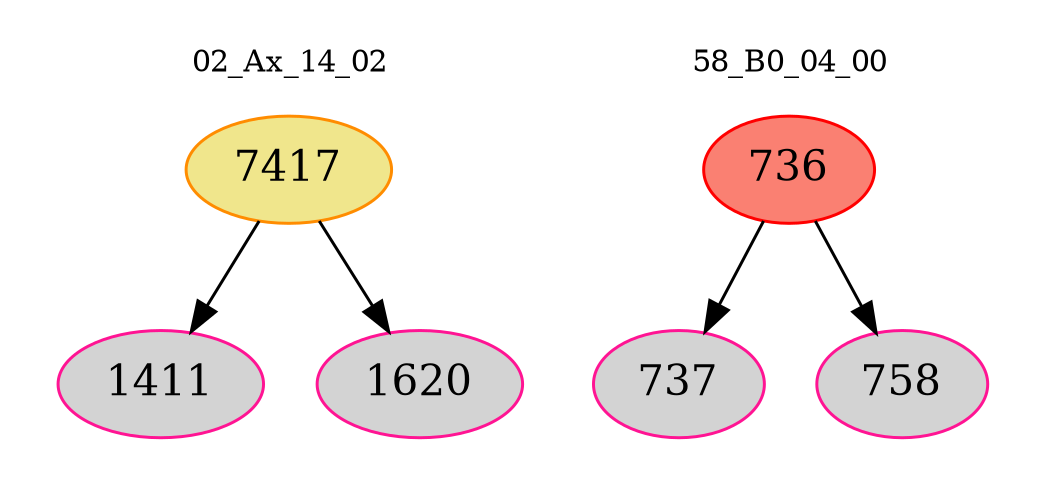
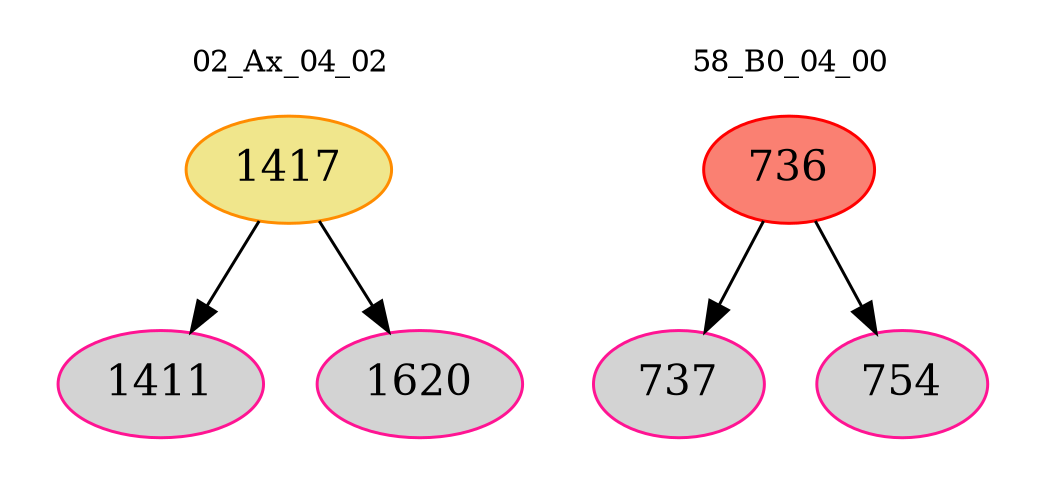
cluster "02_Ax_14_02": label "02_Ax_14_02" -> "02_Ax_04_02"
node "7417": label "7417" -> "1417"
node "758": label "758" -> "754"
